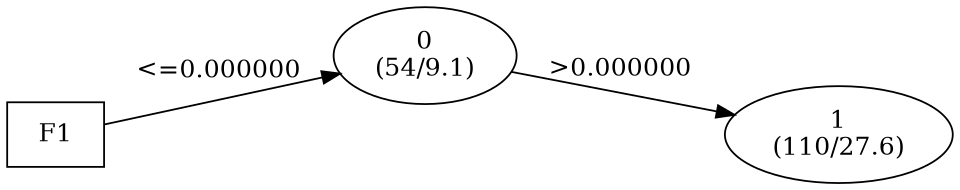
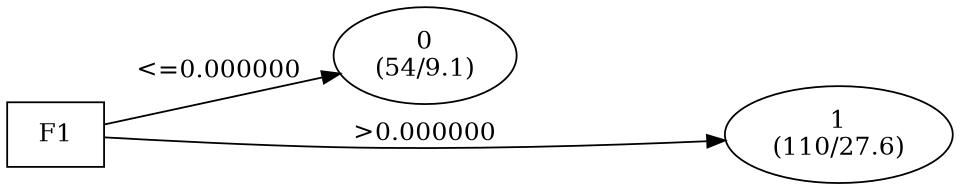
edge "0 (54/9.1)" -> "1 (110/27.6)": now "F1" -> "1 (110/27.6)"
